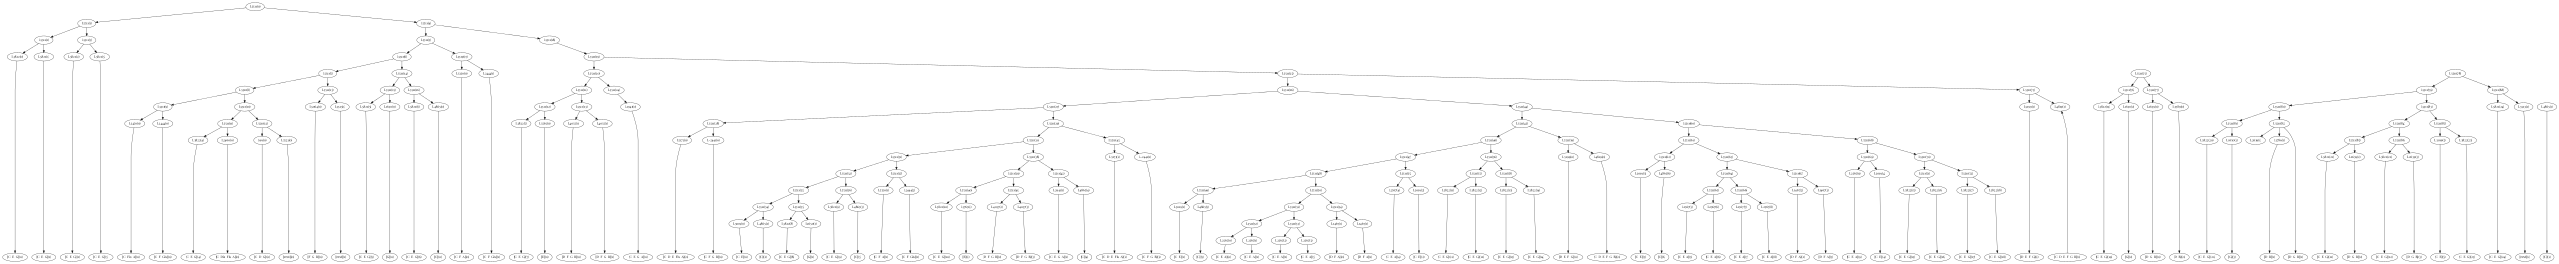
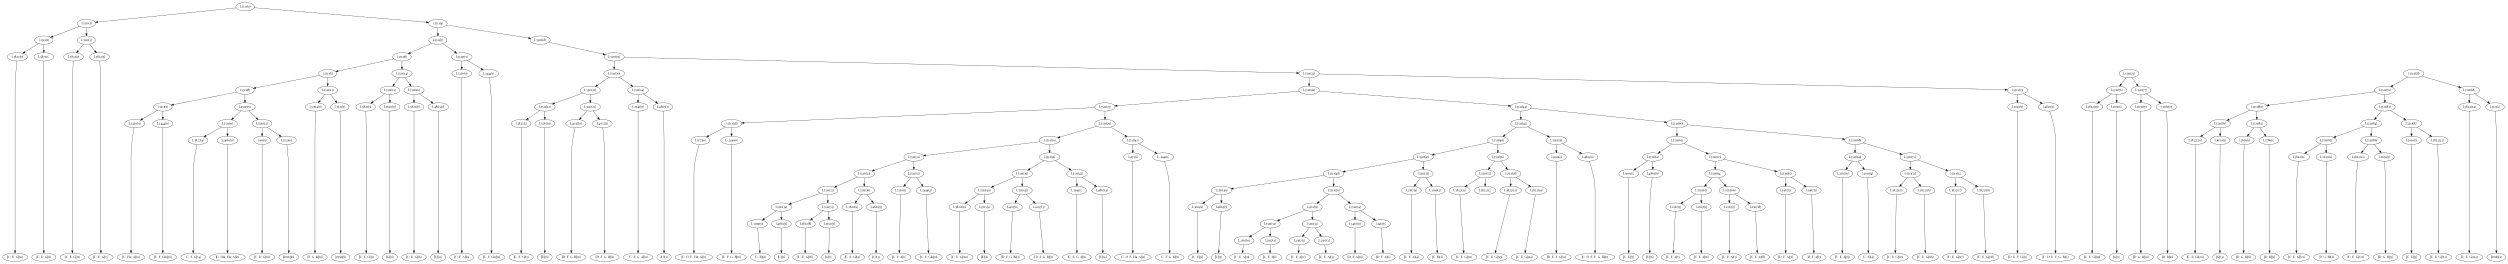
edge "L5511(24)" -> "L4865(1)": added
node "L5511(32)": label "L5511(32)" -> "L5516(32)"
edge "[C  D  E  F  G  B](1)" -> "L4819(1)": reversed
edge "L5511(82)" -> "[D  G  B](1)": now "L2639(1)" -> "[D  G  B](1)"
node "[C  E  G](12)": removed
